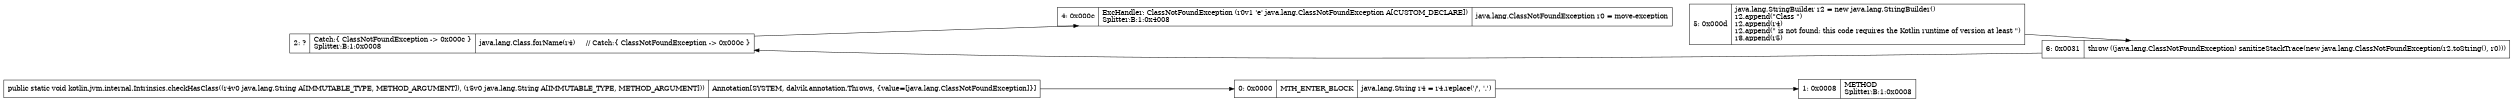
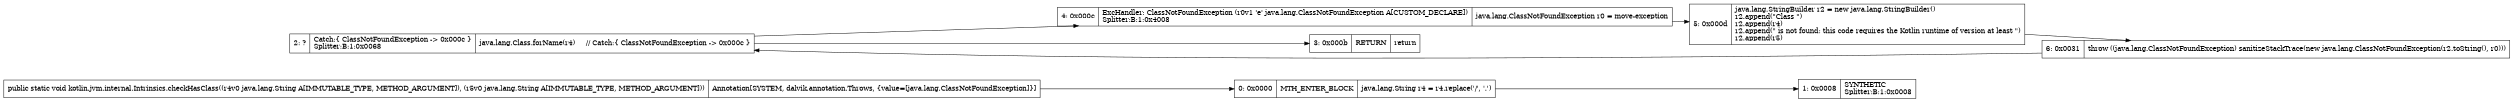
edge "4: 0x000c" -> "5: 0x000d": added
node "5: 0x000d": text "r8.append(r5)" -> "r2.append(r5)"
node "3: 0x000b": added
node "2: ?": text "Splitter:B:1:0x0008" -> "Splitter:B:1:0x0068"
node "1: 0x0008": text "METHOD" -> "SYNTHETIC"
